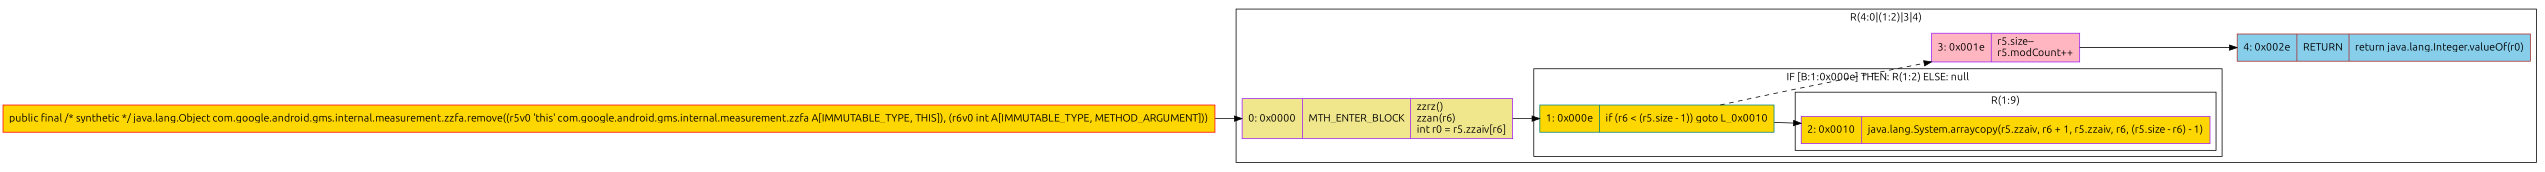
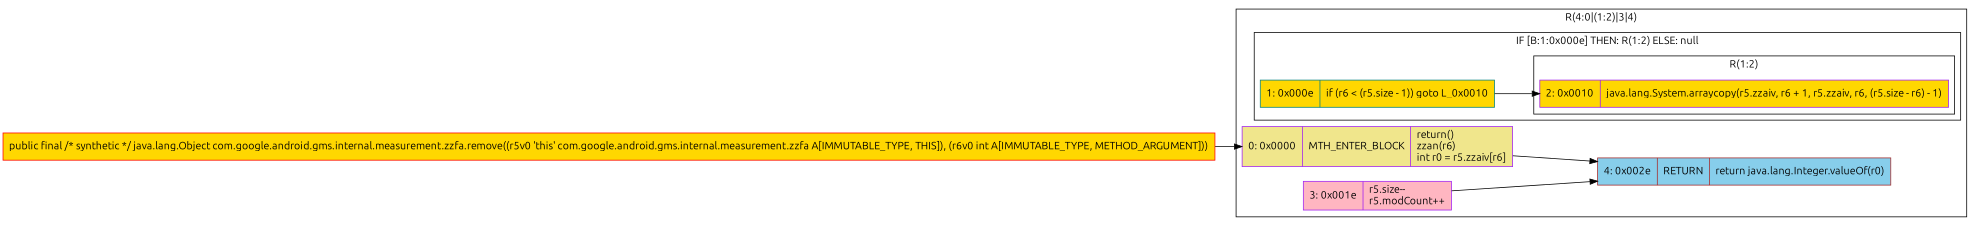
edge "1: 0x000e" -> "3: 0x001e": removed
cluster "R(1:9)": label "R(1:9)" -> "R(1:2)"
node "0: 0x0000": text "zzrz()" -> "return()"
edge "0: 0x0000" -> "1: 0x000e": now "0: 0x0000" -> "4: 0x002e"
